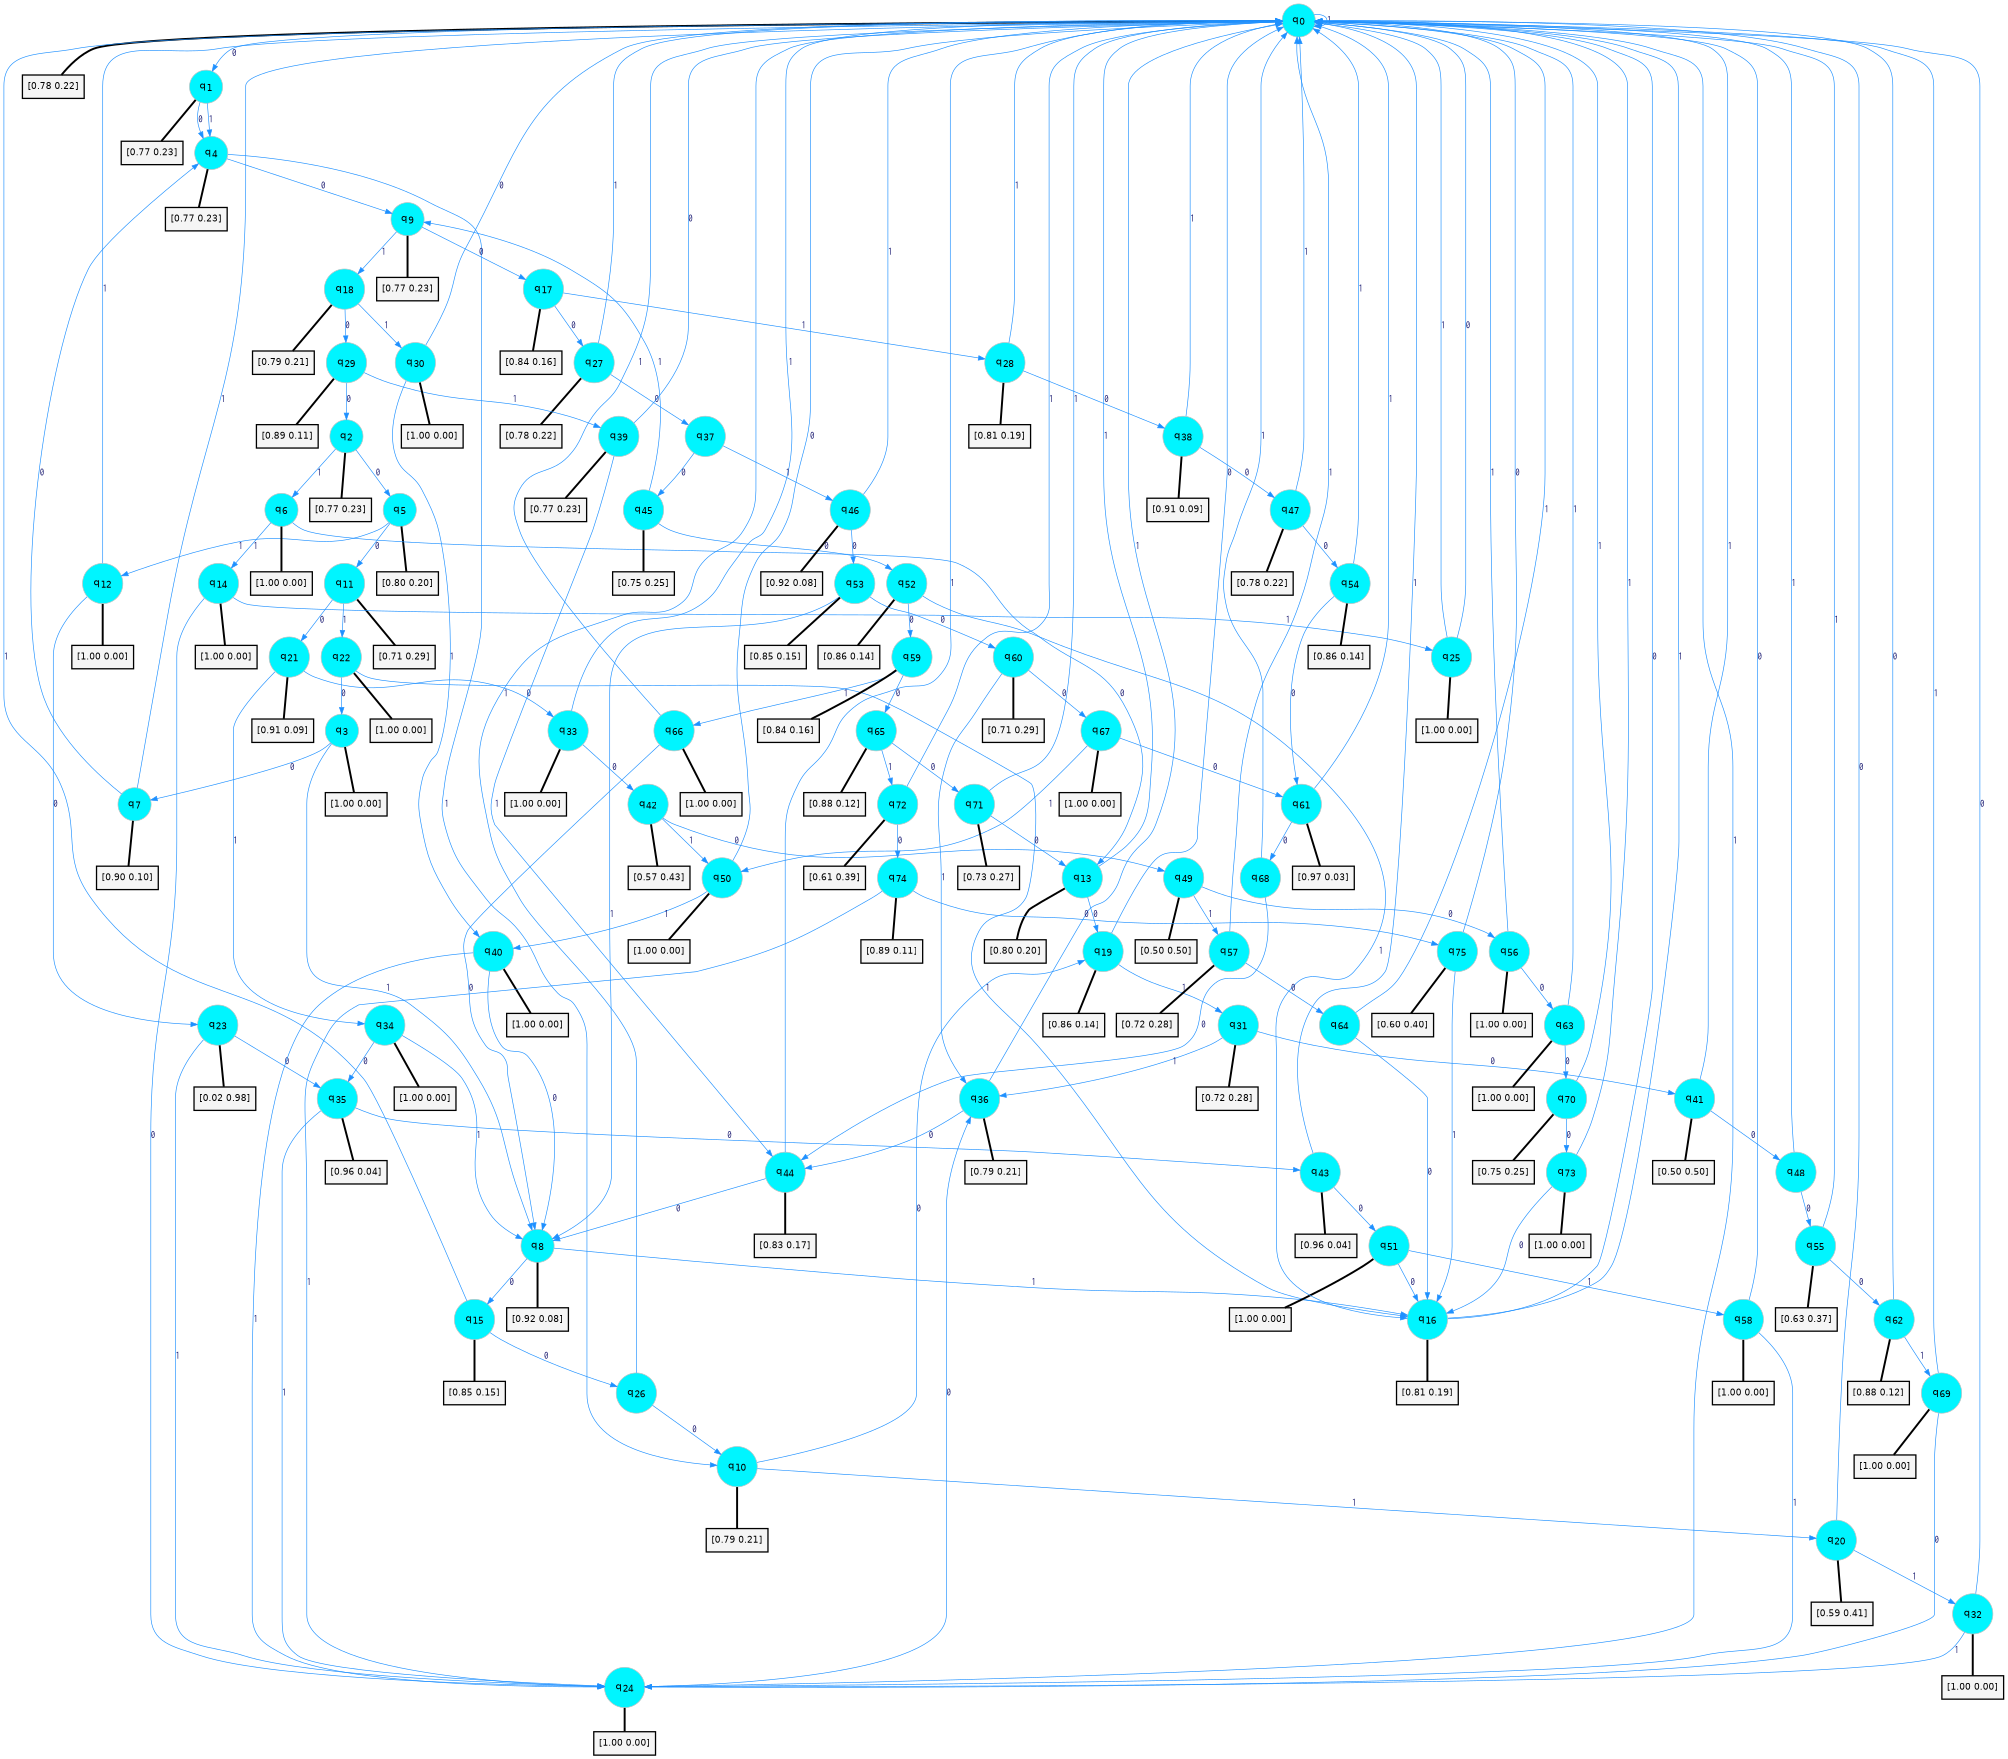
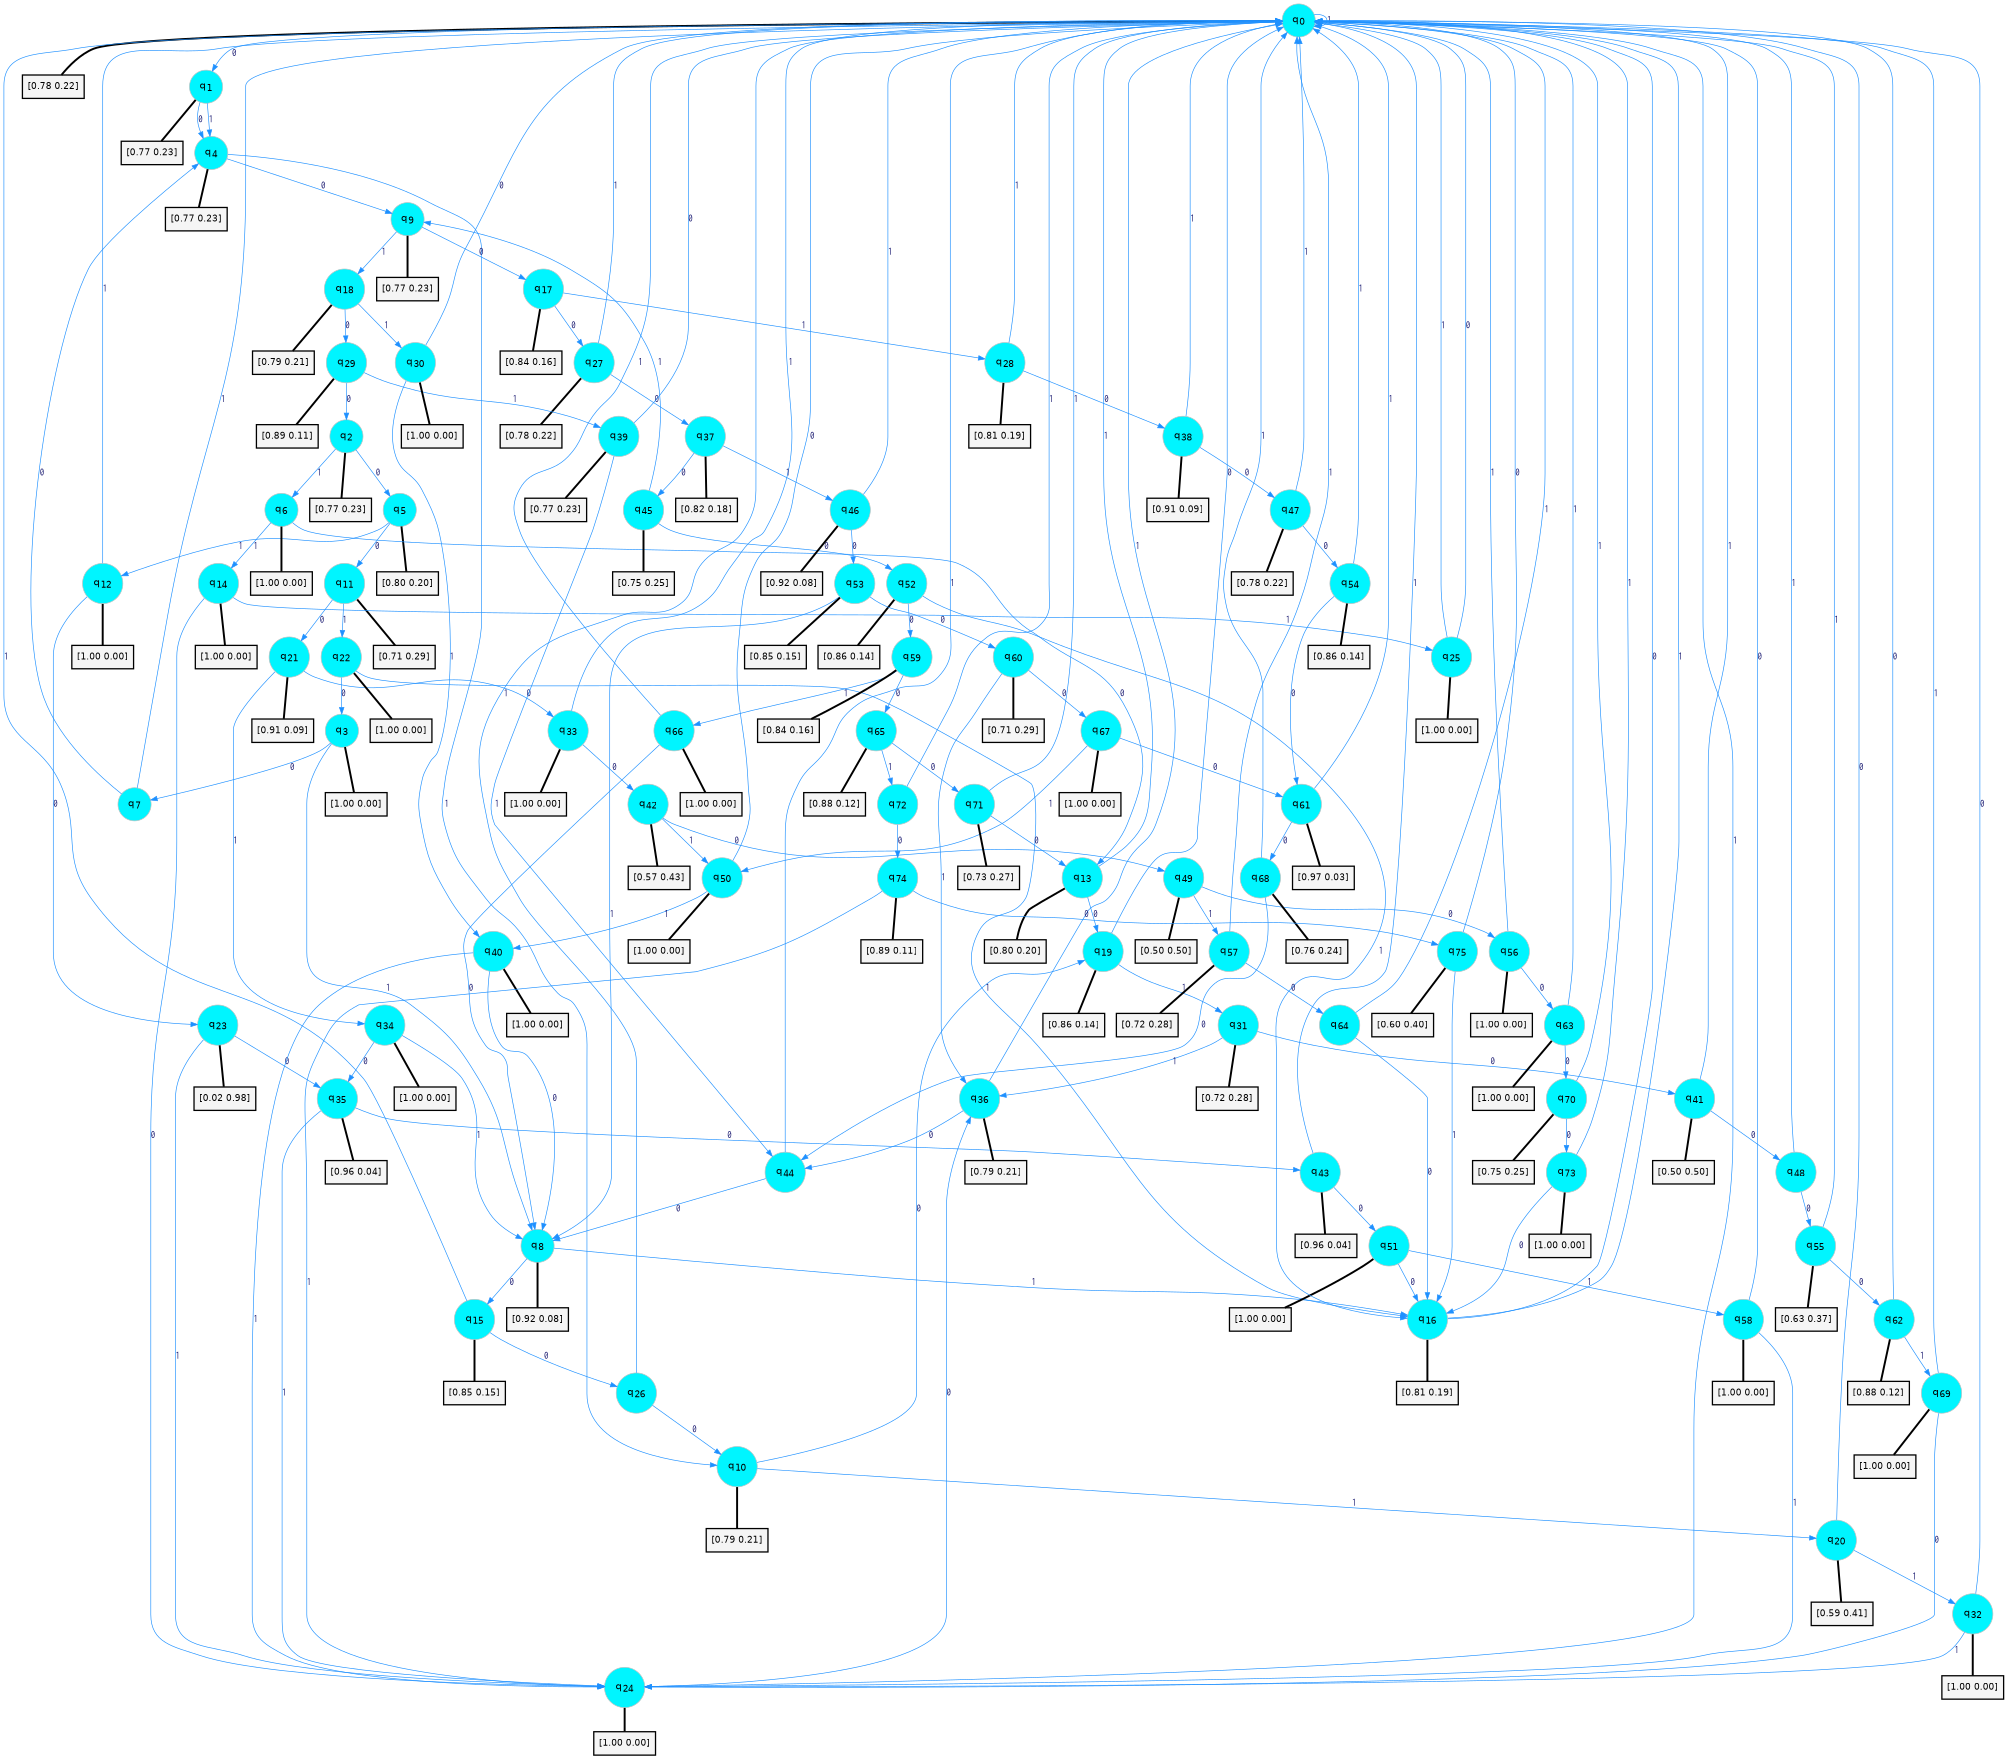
node "[0.82 0.18]": added
node "[0.90 0.10]": removed
node "[0.61 0.39]": removed
node "[0.76 0.24]": added
node "[0.83 0.17]": removed
